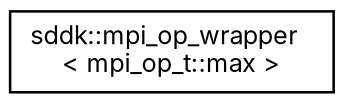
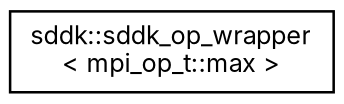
node "sddk::mpi_op_wrapper < mpi_op_t::max >": label "sddk::mpi_op_wrapper < mpi_op_t::max >" -> "sddk::sddk_op_wrapper < mpi_op_t::max >"
